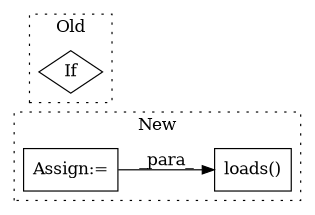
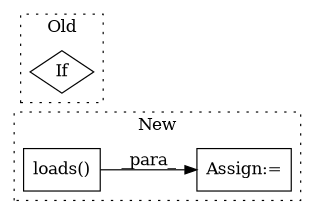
edge "Assign:=" -> "loads()": reversed
